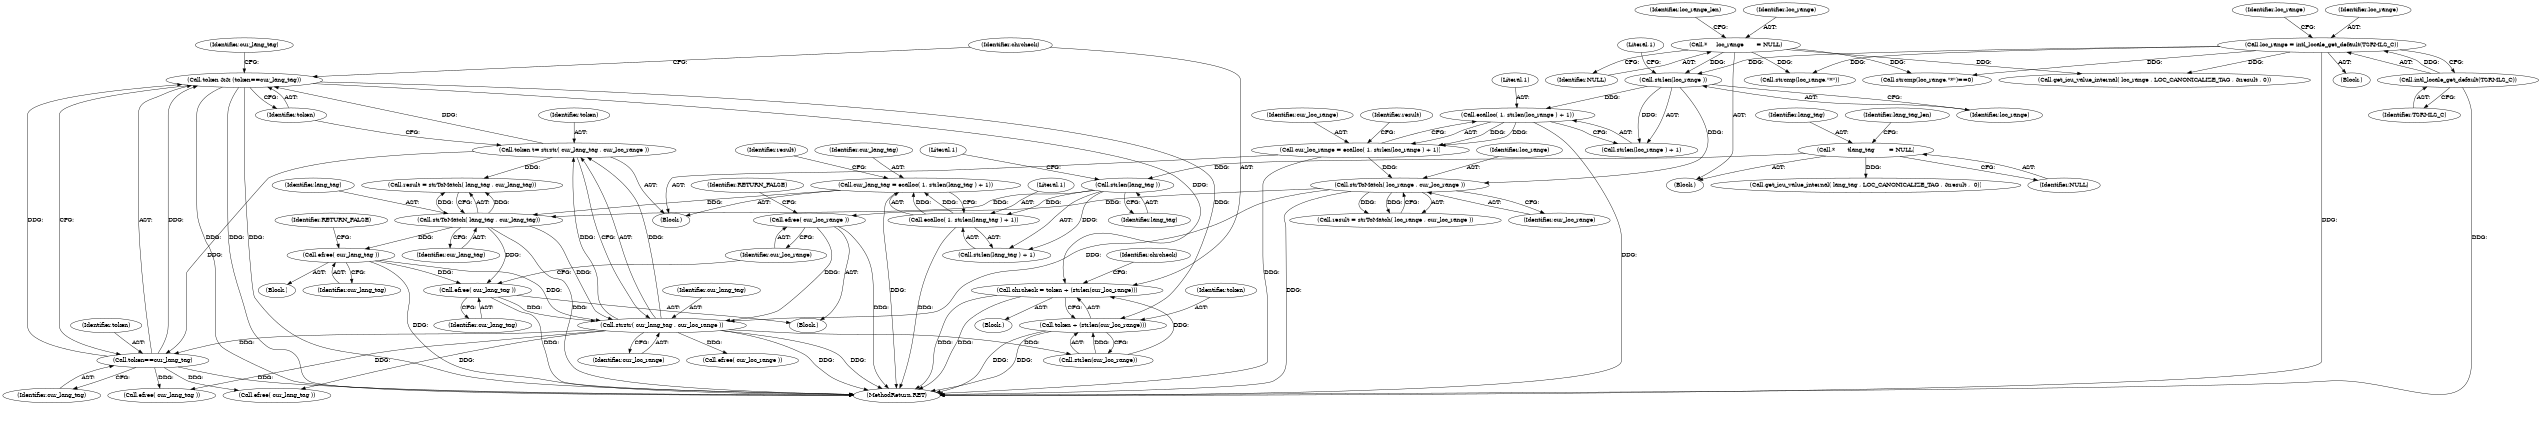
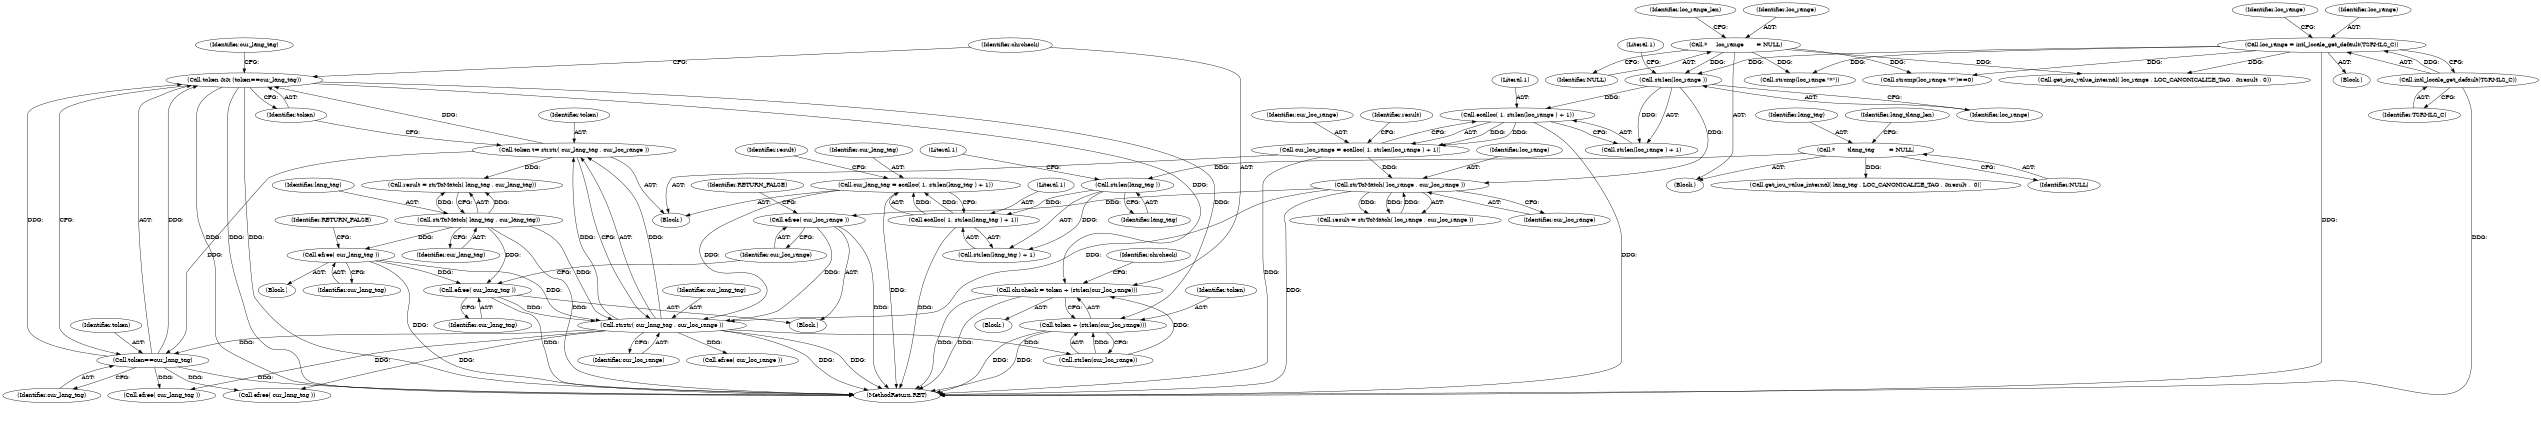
node "(Identifier,lang_tag_len)": label "(Identifier,lang_tag_len)" -> "(Identifier,lang_tlang_len)"
edge "(Call,cur_lang_tag = ecalloc( 1, strlen(lang_tag ) + 1))" -> "(Call,strToMatch( lang_tag , cur_lang_tag))": now "(Call,cur_lang_tag = ecalloc( 1, strlen(lang_tag ) + 1))" -> "(Call,strstr( cur_lang_tag , cur_loc_range ))"
edge "(Call,result = strToMatch( loc_range , cur_loc_range ))" -> "(Call,strToMatch( loc_range , cur_loc_range ))": label "CFG: " -> "DDG: "
edge "(Call,strlen(lang_tag ))" -> "(Call,strToMatch( lang_tag , cur_lang_tag))": removed, label "DDG:"
